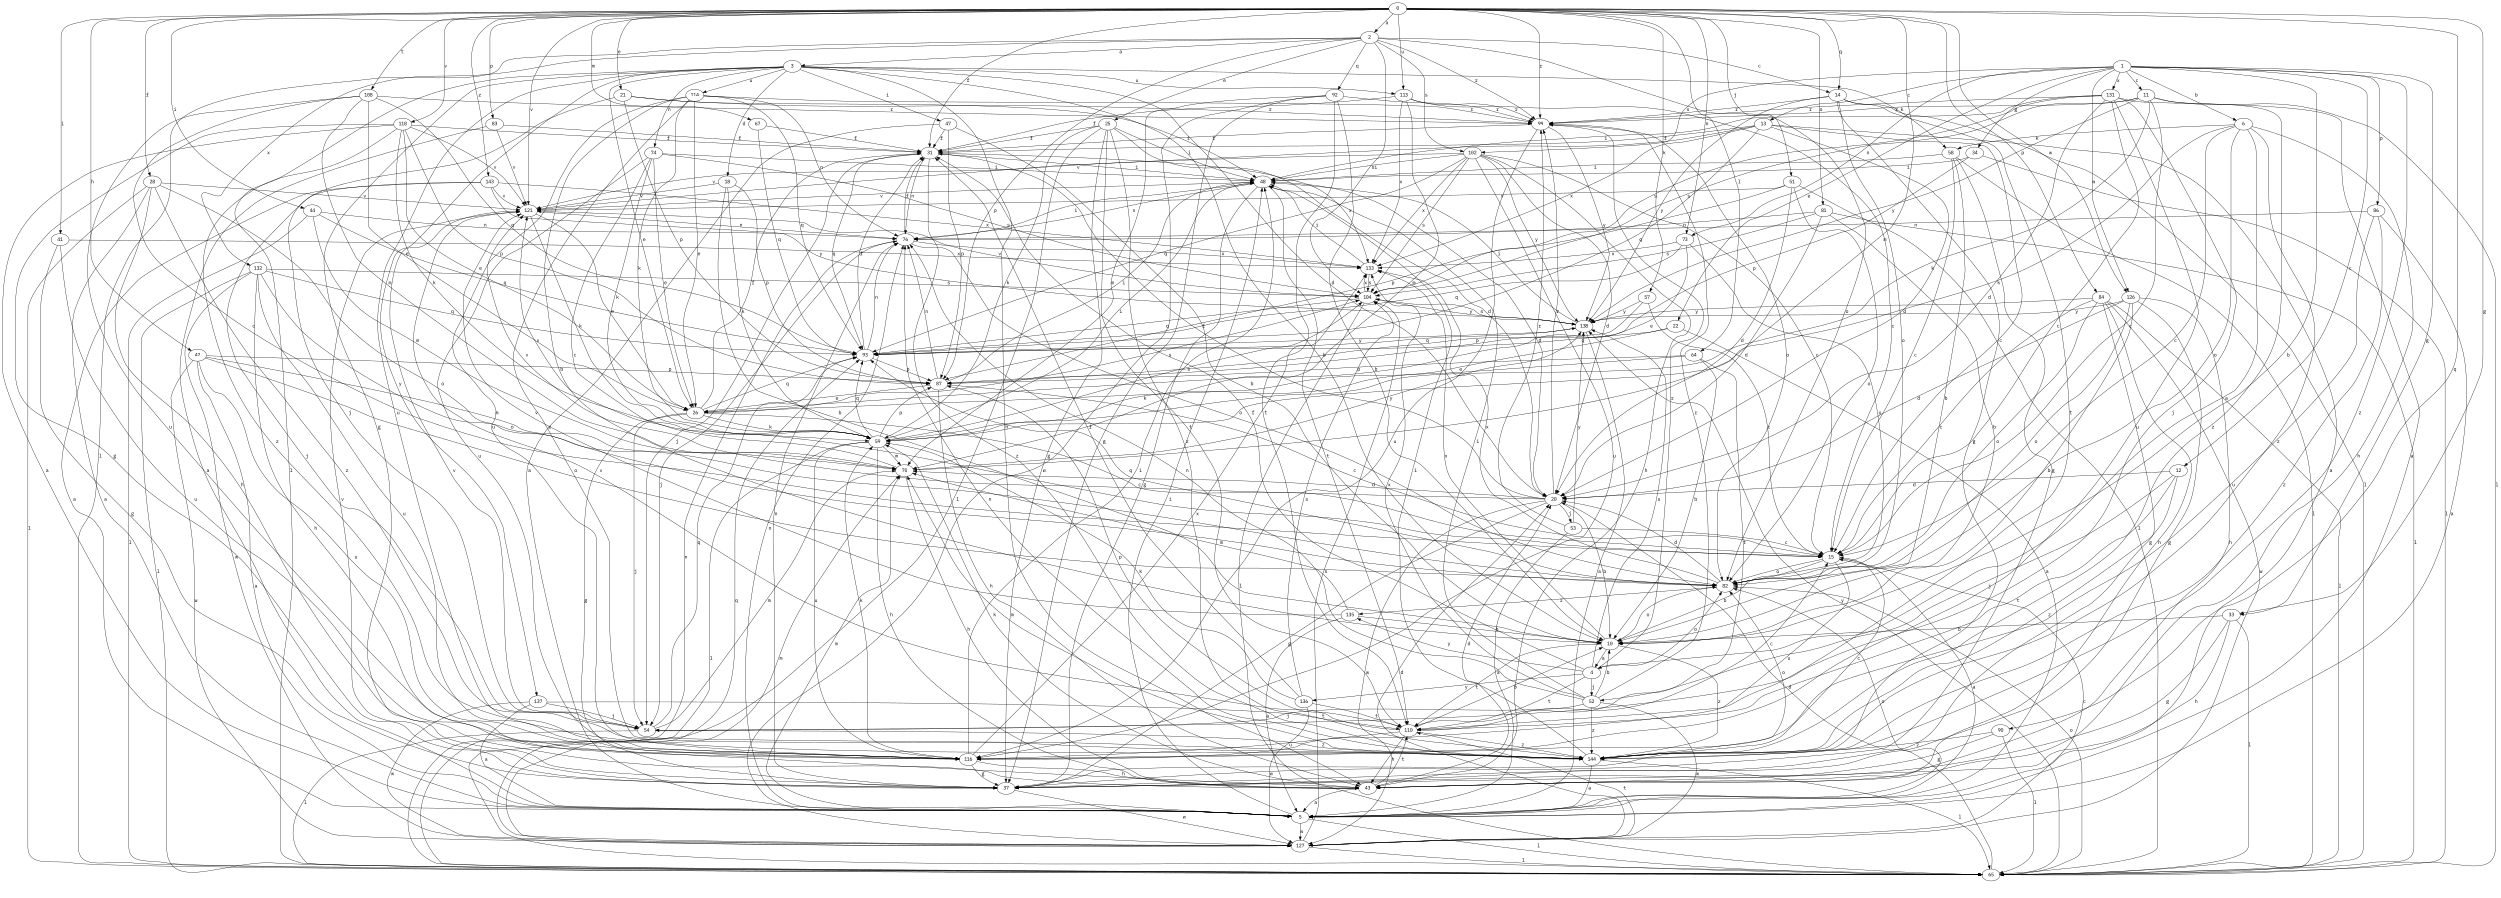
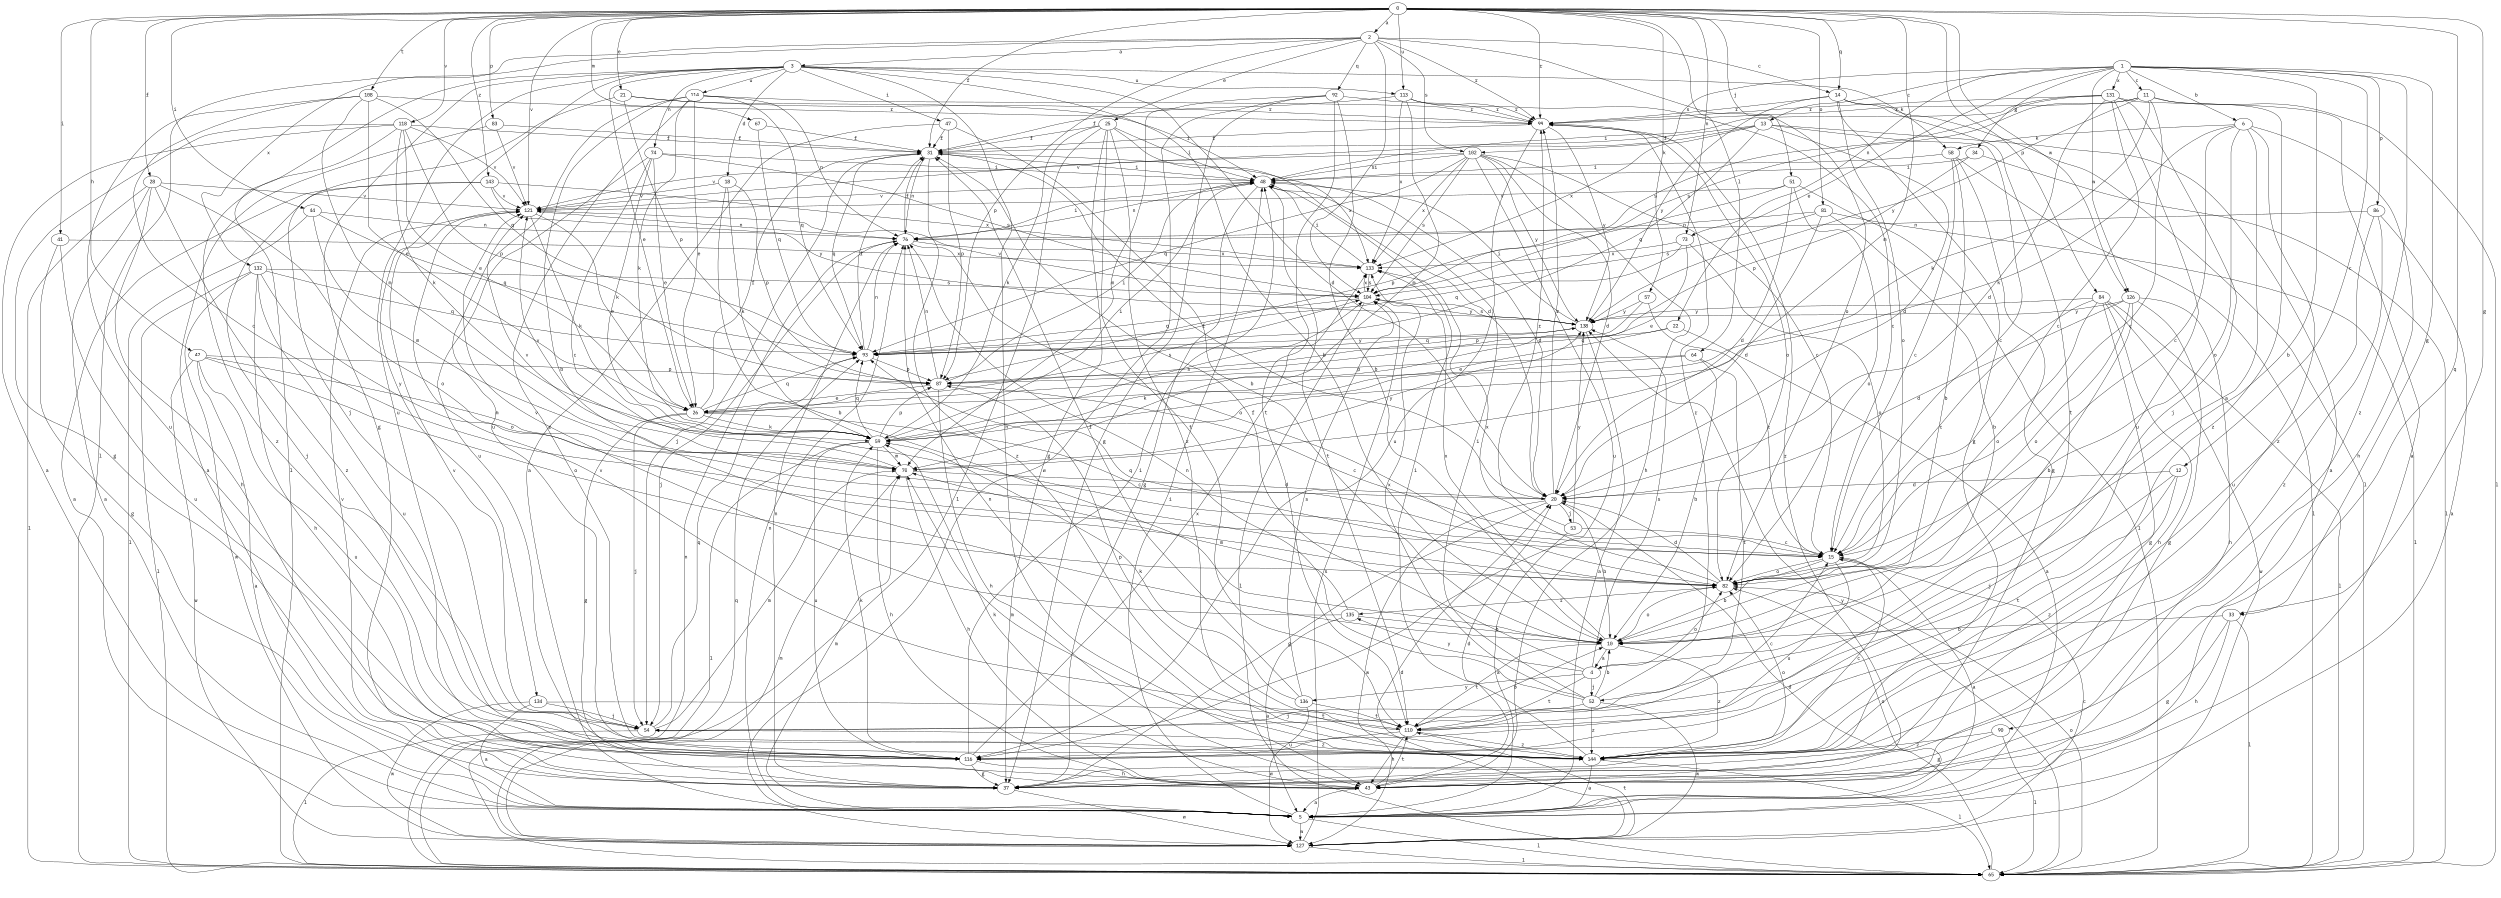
edge "4" -> "99": now "43" -> "99"
edge "20" -> "70": reversed
node "137": label "137" -> "134"
